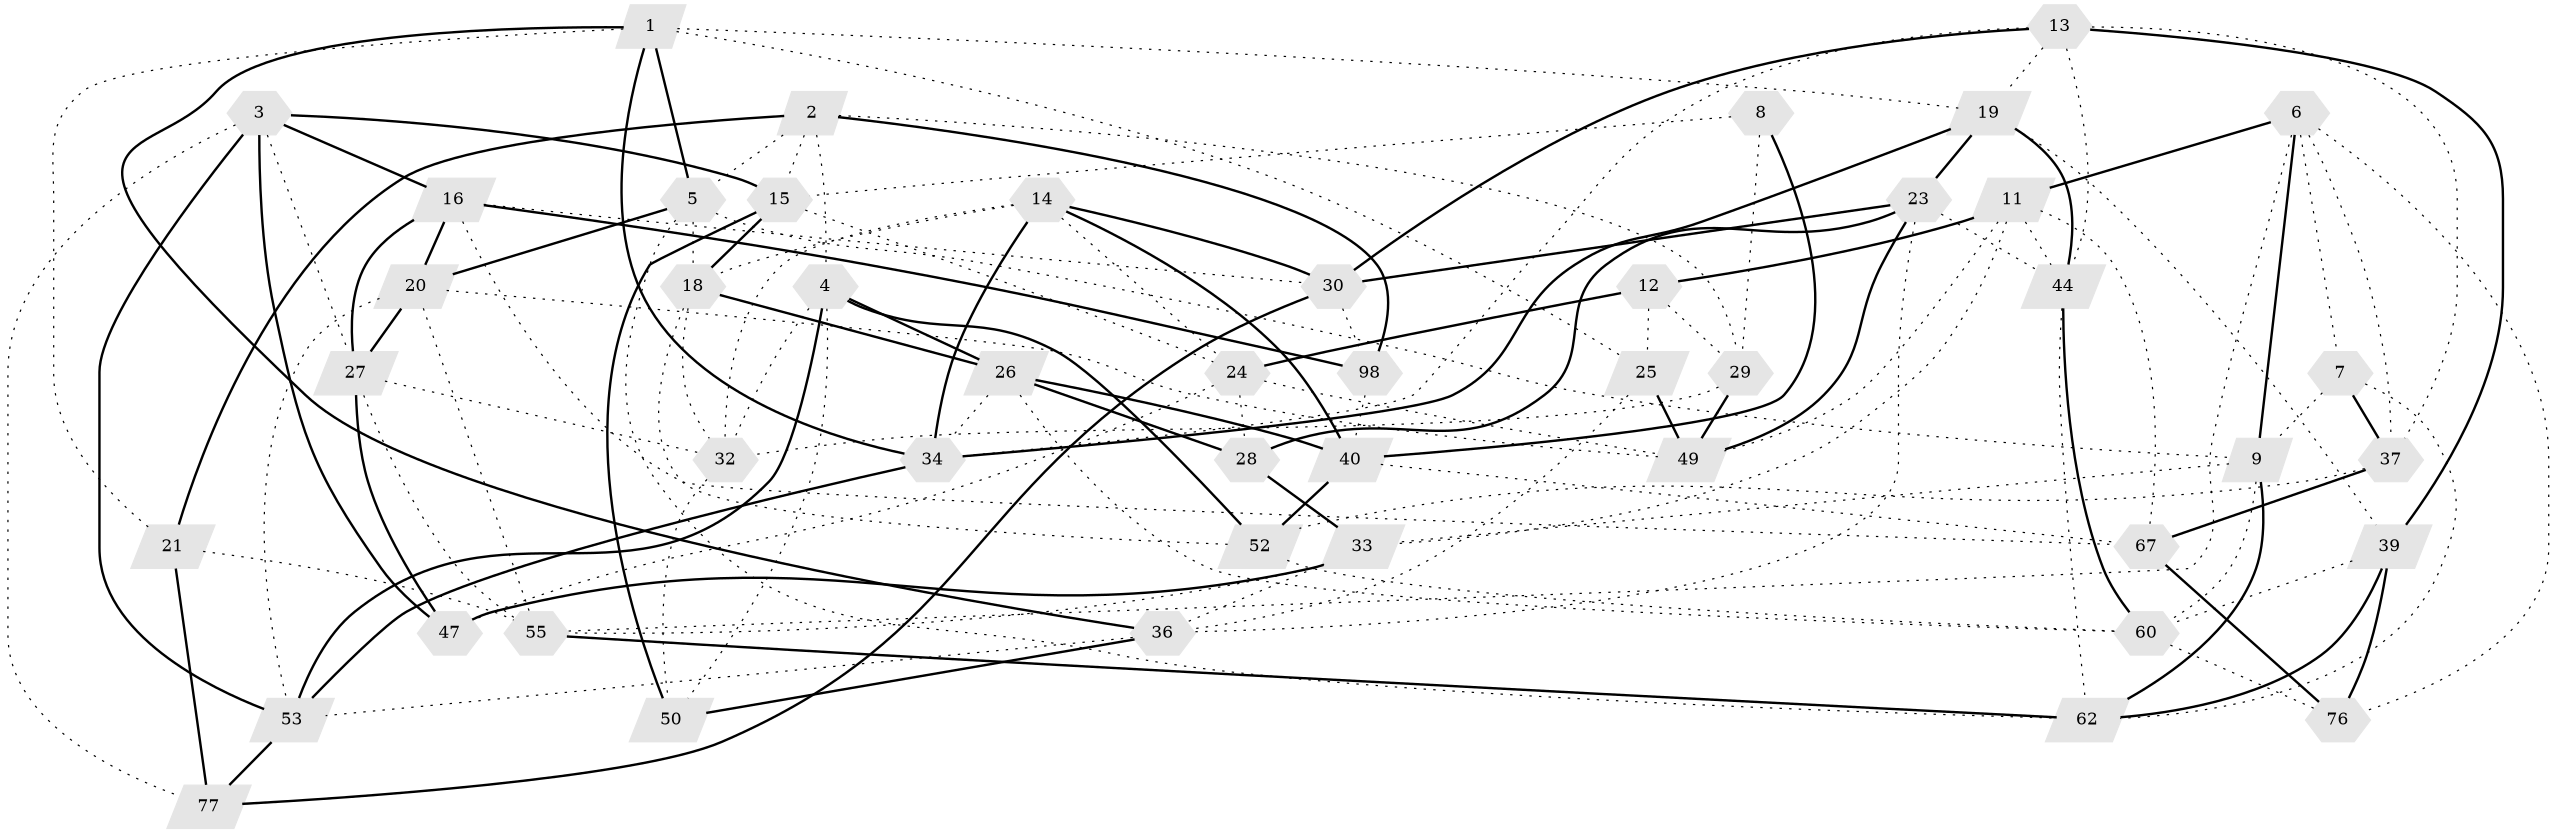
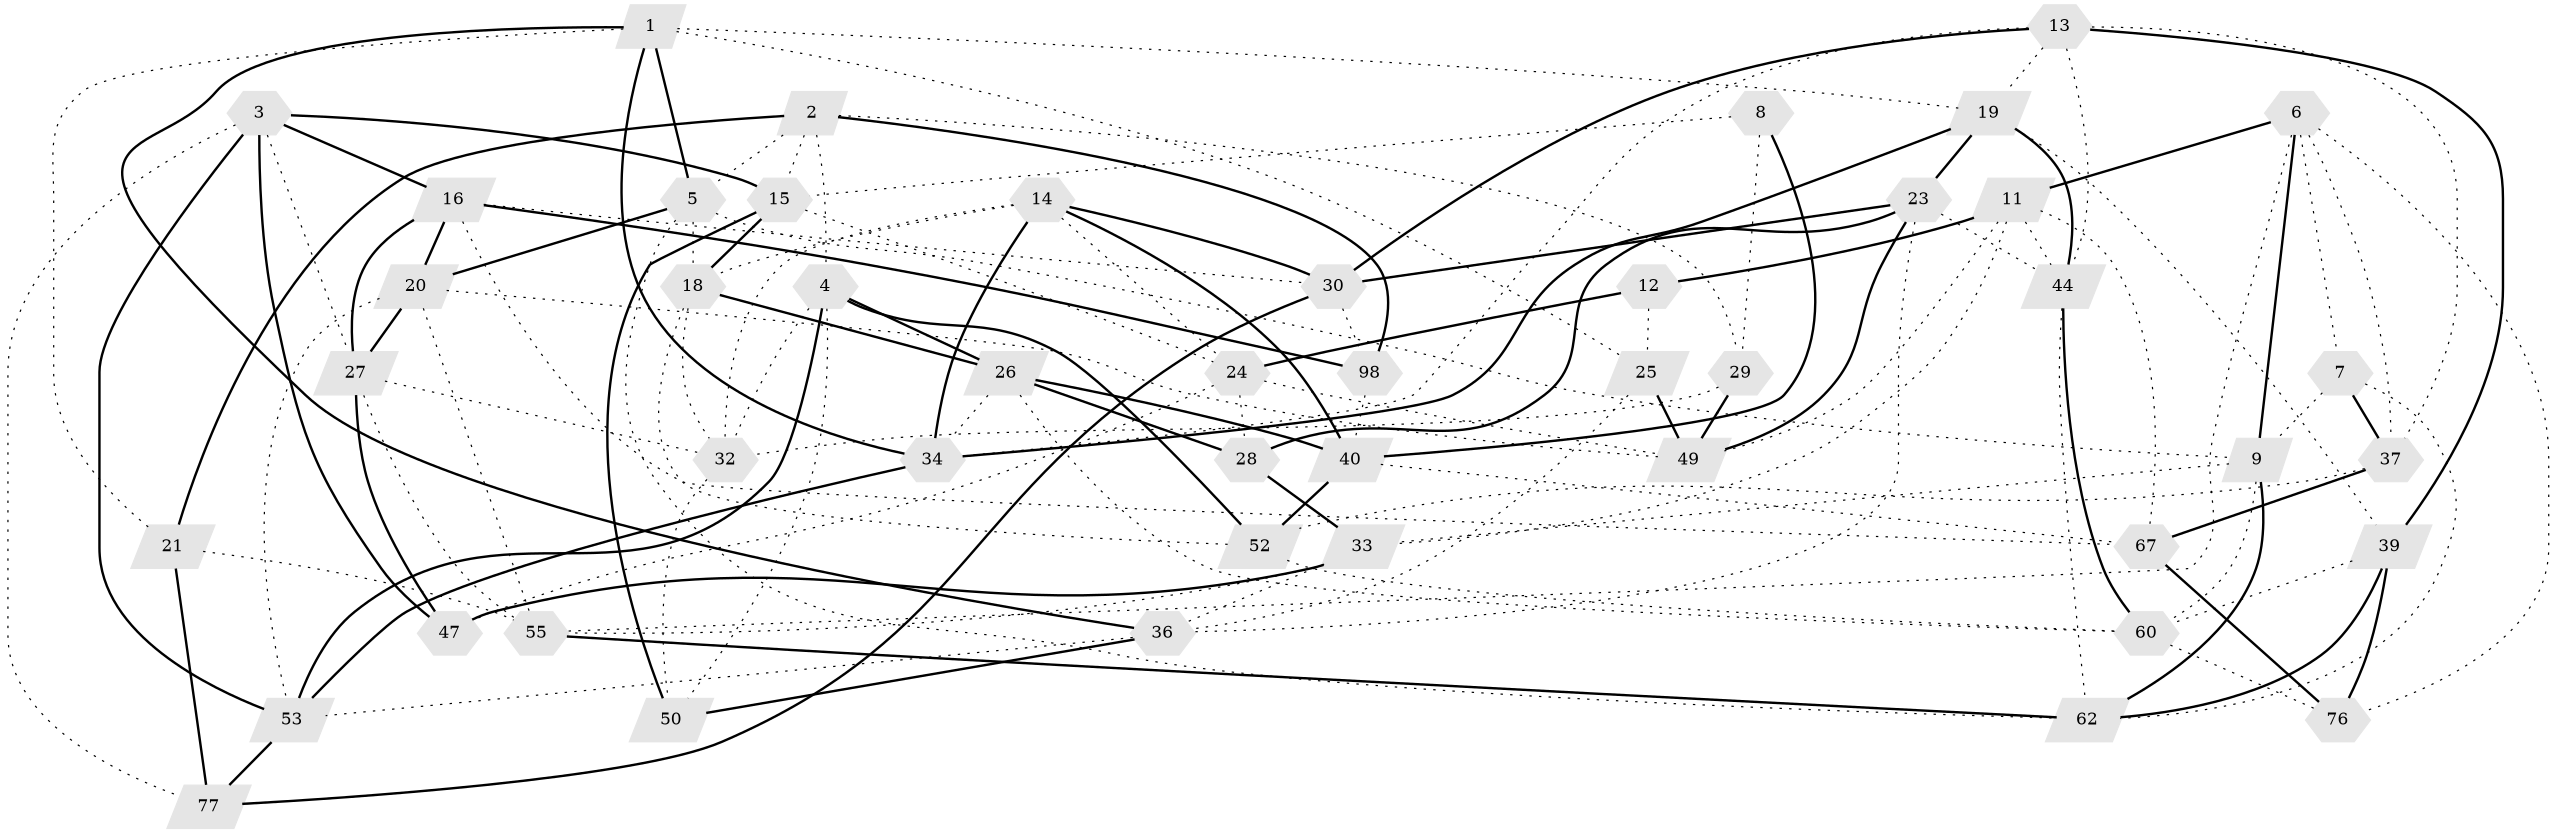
edge "12" -- "29": removed
